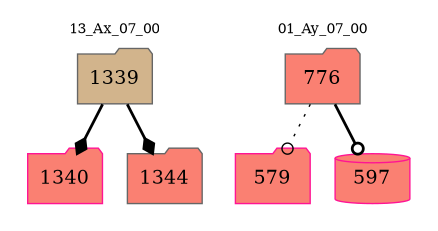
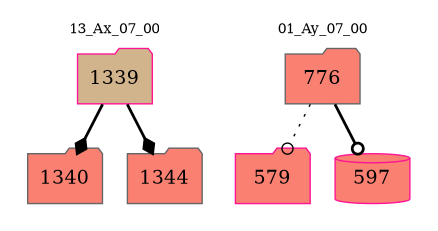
node "1339": color gray40 -> deeppink
node "1340": color deeppink -> gray40
